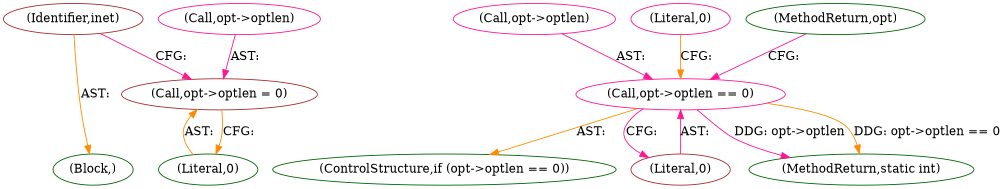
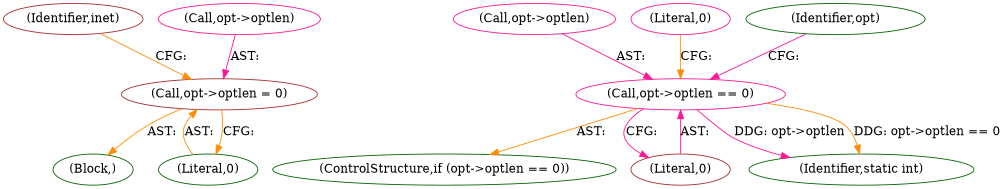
node "(MethodReturn,opt)": label "(MethodReturn,opt)" -> "(Identifier,opt)"
edge "(Identifier,inet)" -> "(Call,opt->optlen = 0)": color deeppink -> darkorange
edge "(Identifier,inet)" -> "(Block,)": now "(Call,opt->optlen = 0)" -> "(Block,)"
node "(MethodReturn,static int)": label "(MethodReturn,static int)" -> "(Identifier,static int)"
